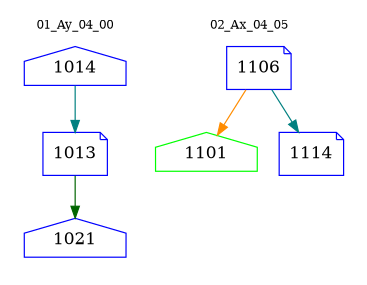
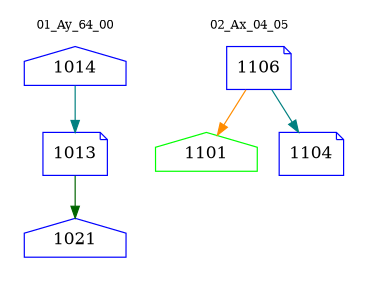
cluster "01_Ay_04_00": label "01_Ay_04_00" -> "01_Ay_64_00"
node "1114": label "1114" -> "1104"
